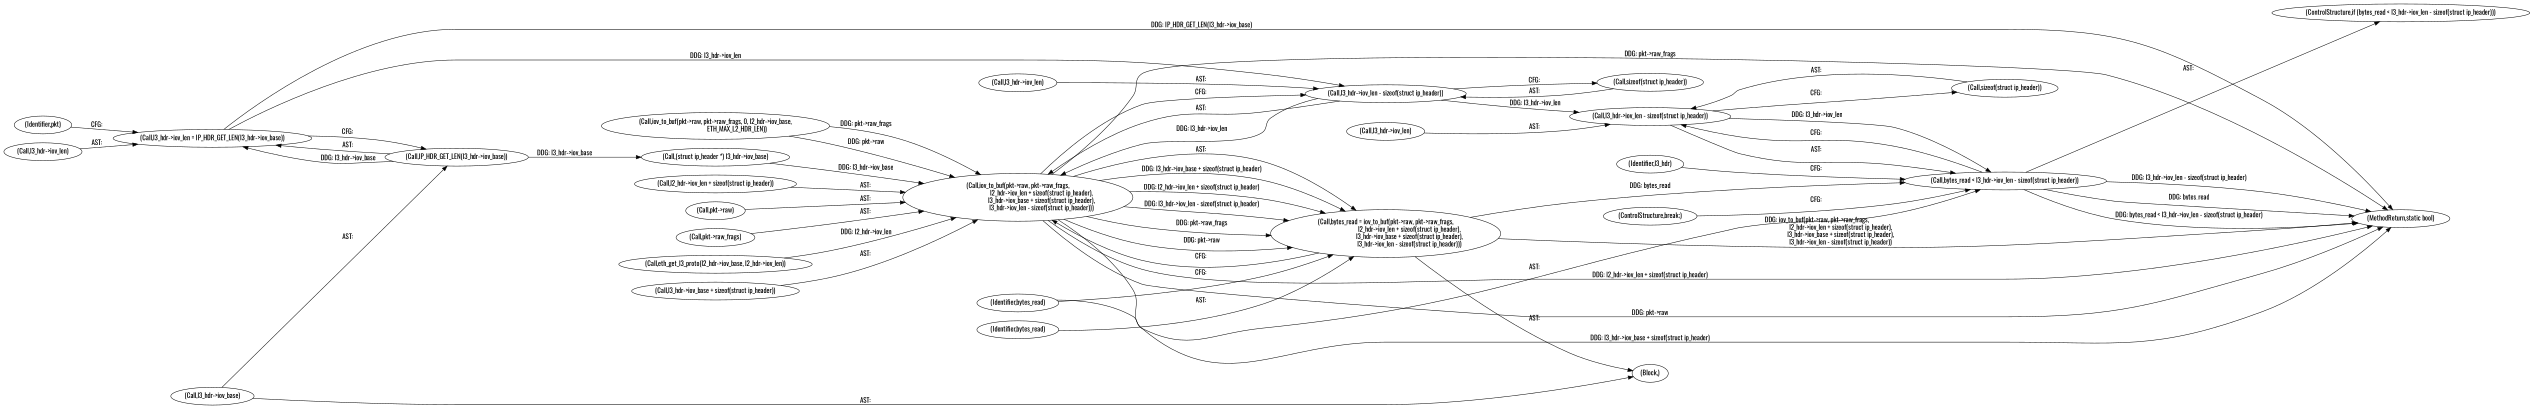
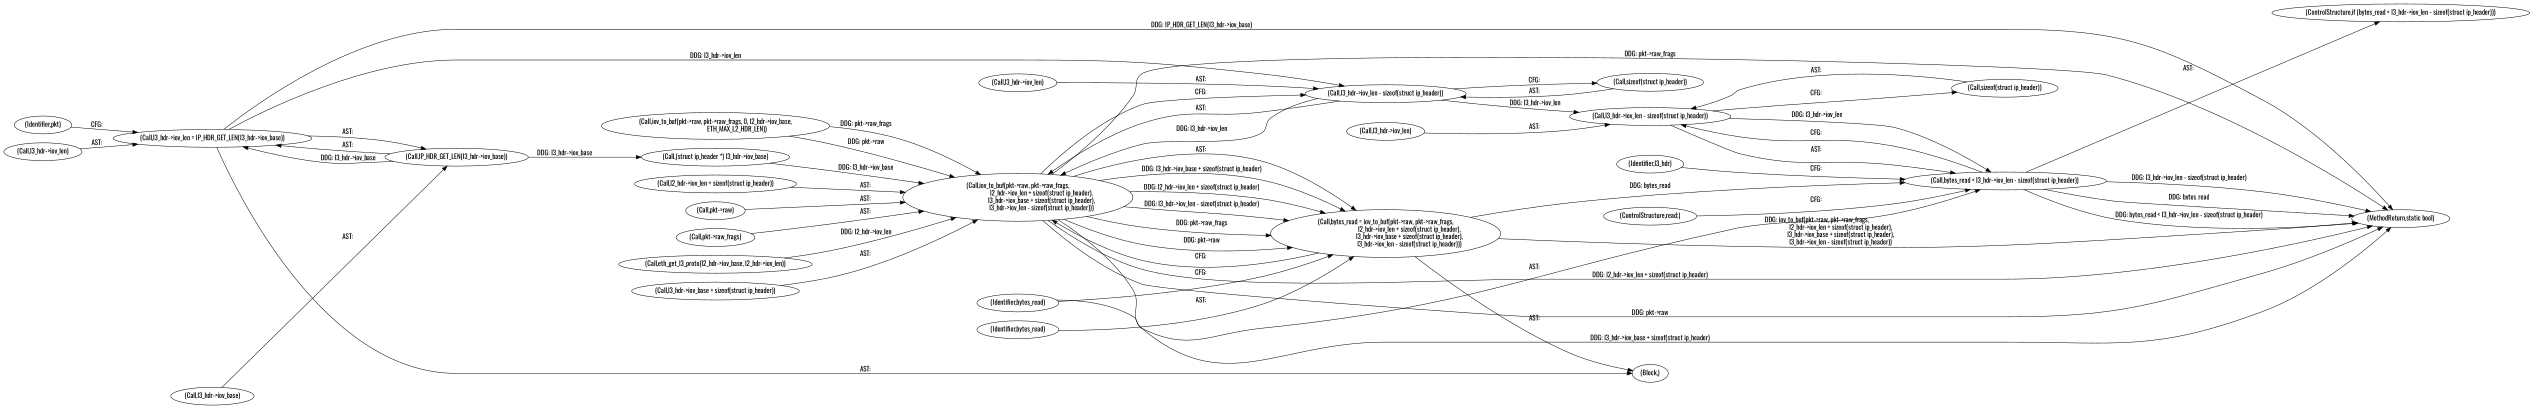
edge "(Call,l3_hdr->iov_len = IP_HDR_GET_LEN(l3_hdr->iov_base))" -> "(Call,IP_HDR_GET_LEN(l3_hdr->iov_base))": label "CFG: " -> "AST: "
node "(ControlStructure,break;)": label "(ControlStructure,break;)" -> "(ControlStructure,read;)"
edge "(Call,l3_hdr->iov_base)" -> "(Block,)": now "(Call,l3_hdr->iov_len = IP_HDR_GET_LEN(l3_hdr->iov_base))" -> "(Block,)"
